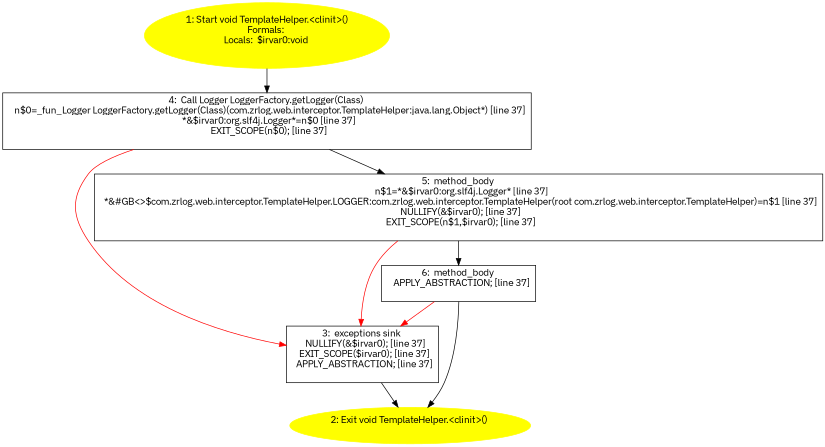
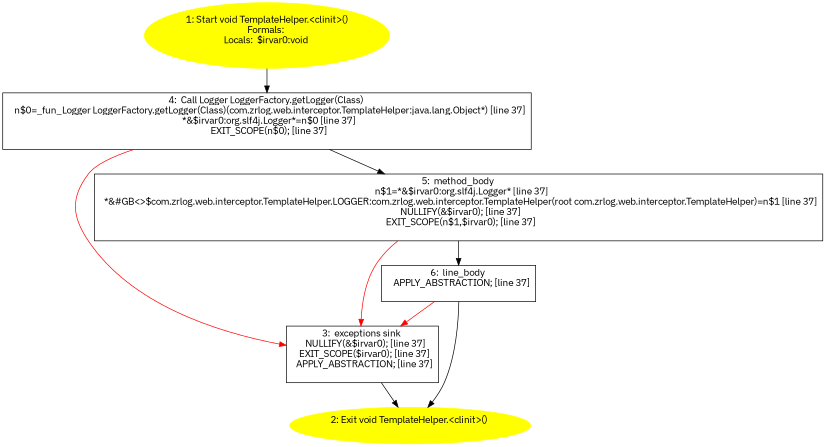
node "6:  method_body APPLY_ABSTRACTION; [line 37]": label "6:  method_body APPLY_ABSTRACTION; [line 37]" -> "6:  line_body APPLY_ABSTRACTION; [line 37]"
